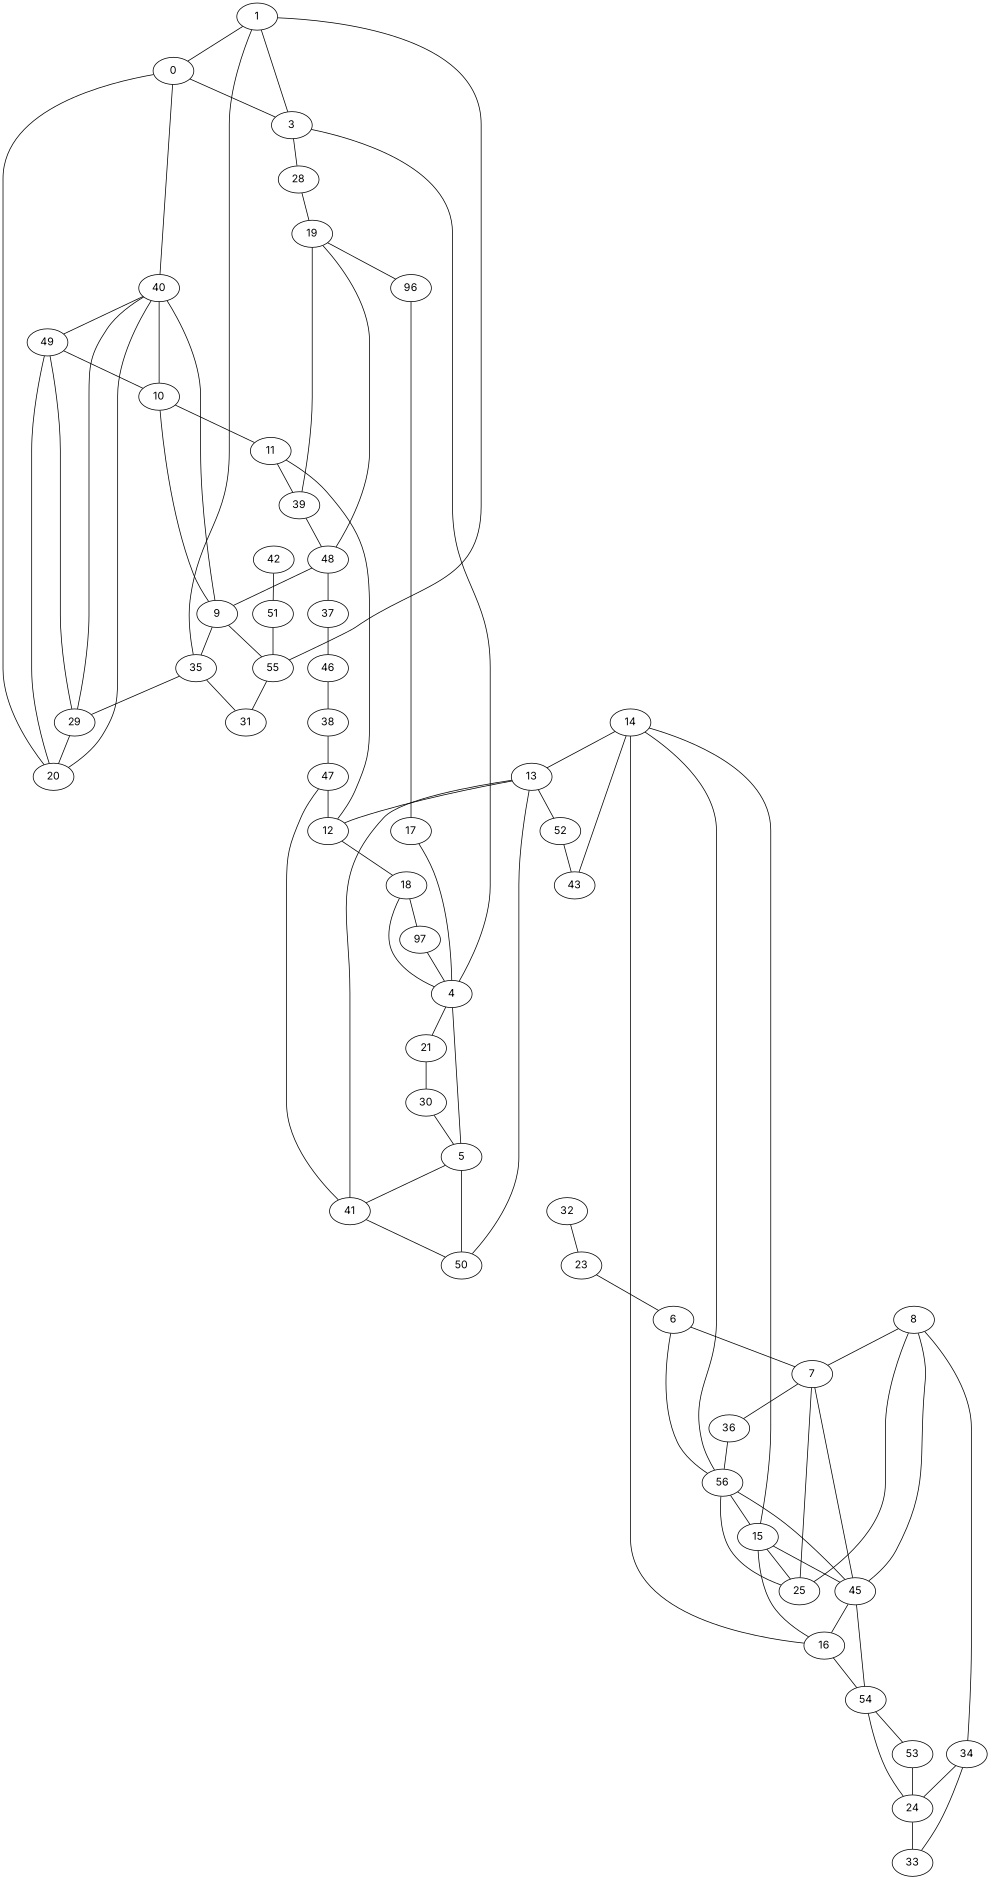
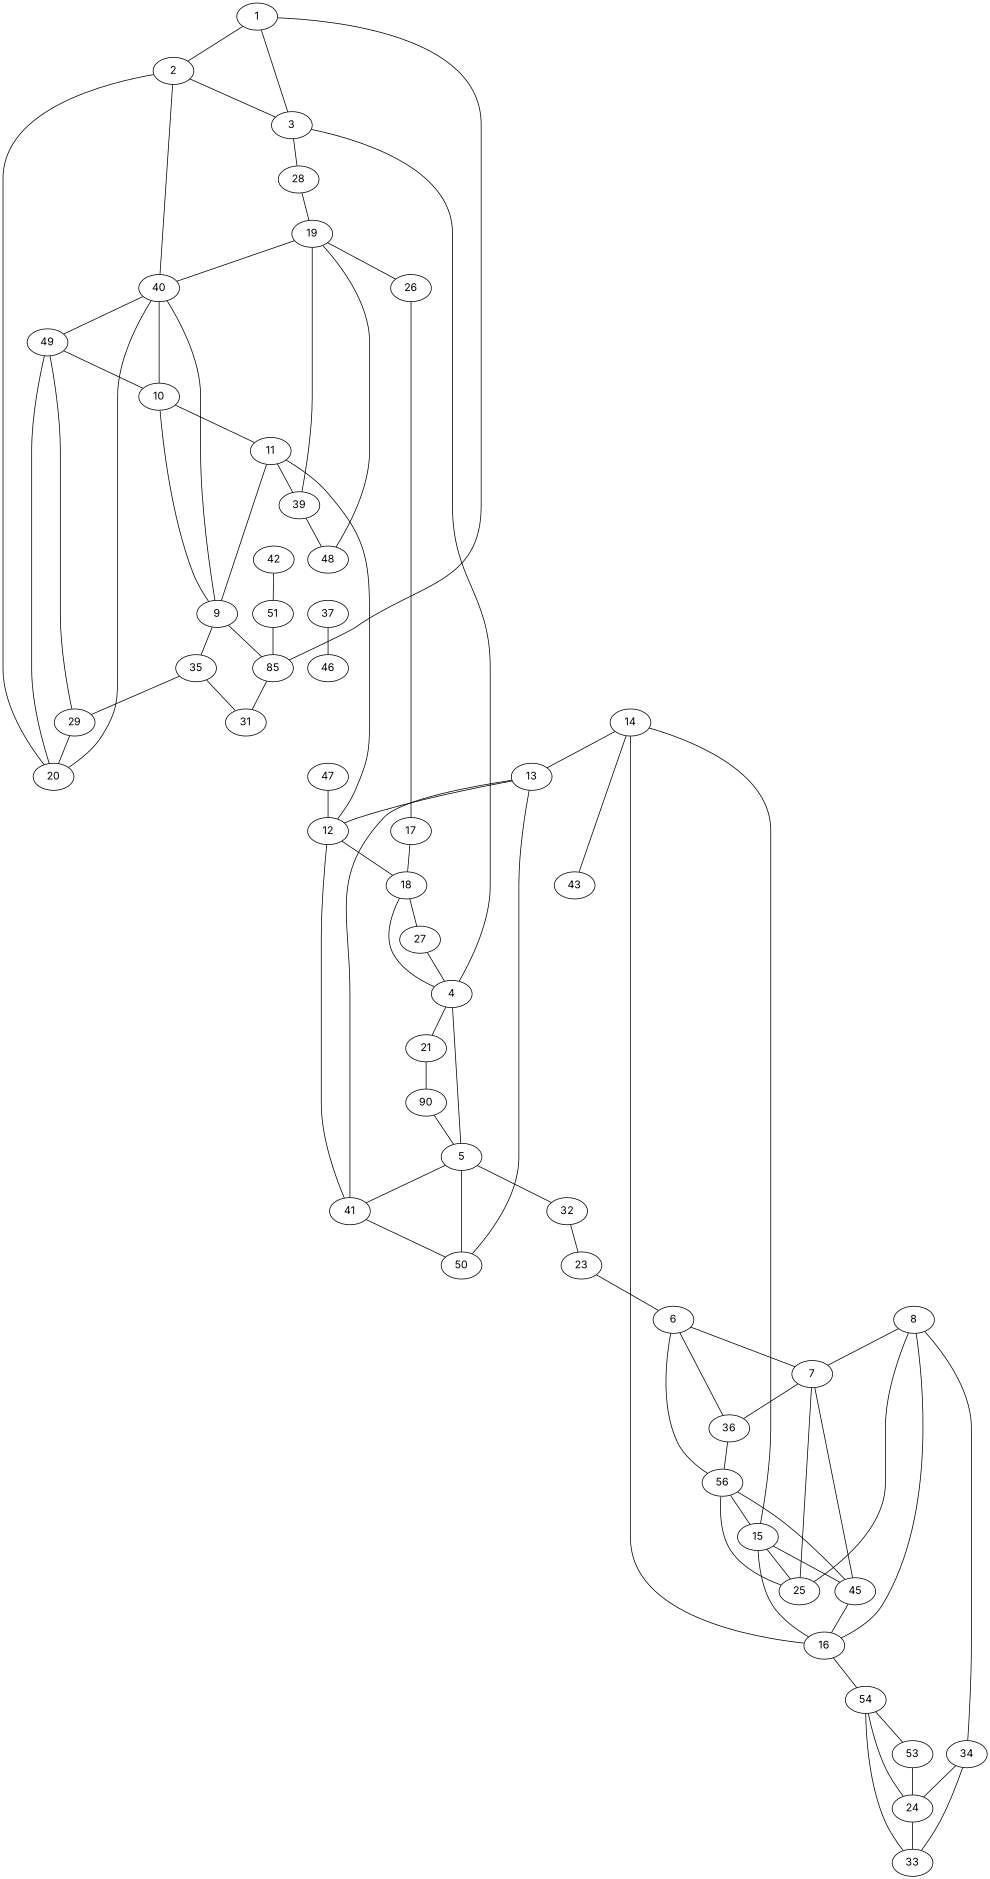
node "0": label "0" -> "2"
node "96": label "96" -> "26"
edge "1" -- "35": removed
edge "40" -- "29": now "40" -- "19"
edge "48" -- "37": removed
edge "48" -- "9": now "11" -- "9"
node "55": label "55" -> "85"
node "38": removed
node "52": removed
edge "17" -- "4": now "17" -- "18"
node "97": label "97" -> "27"
edge "47" -- "41": now "12" -- "41"
edge "14" -- "56": removed
node "30": label "30" -> "90"
edge "5" -- "32": added
edge "6" -- "36": added
edge "8" -- "45": now "8" -- "16"
edge "45" -- "54": now "33" -- "54"
